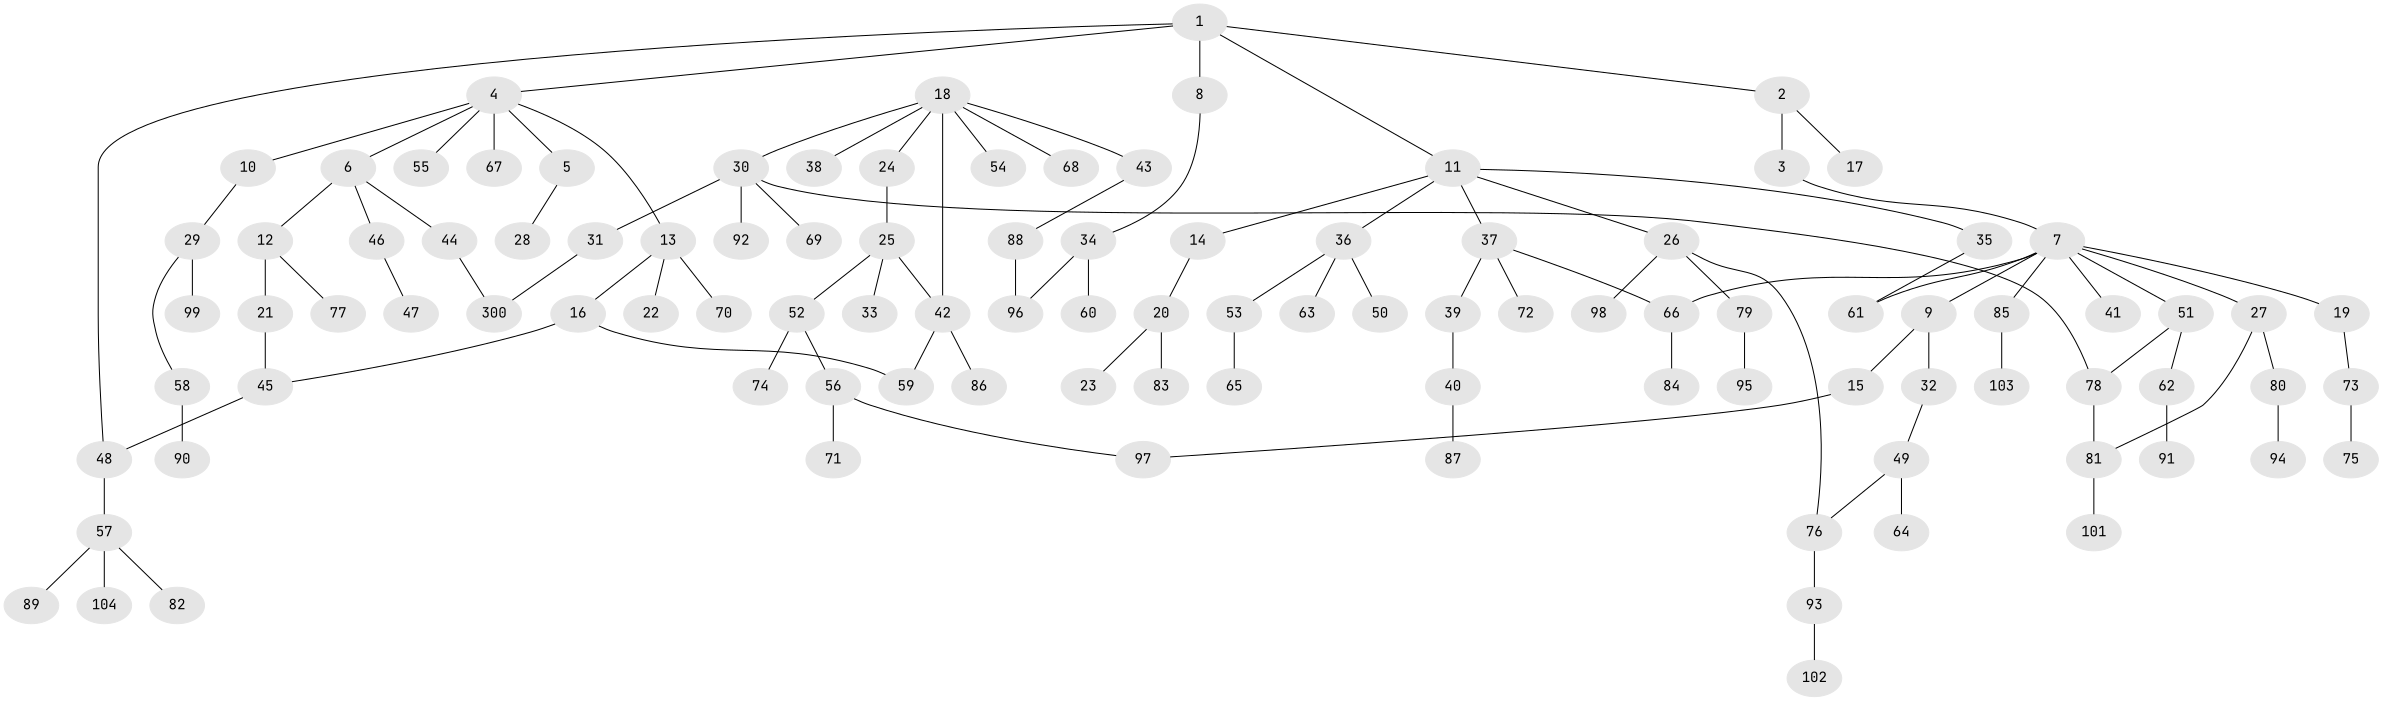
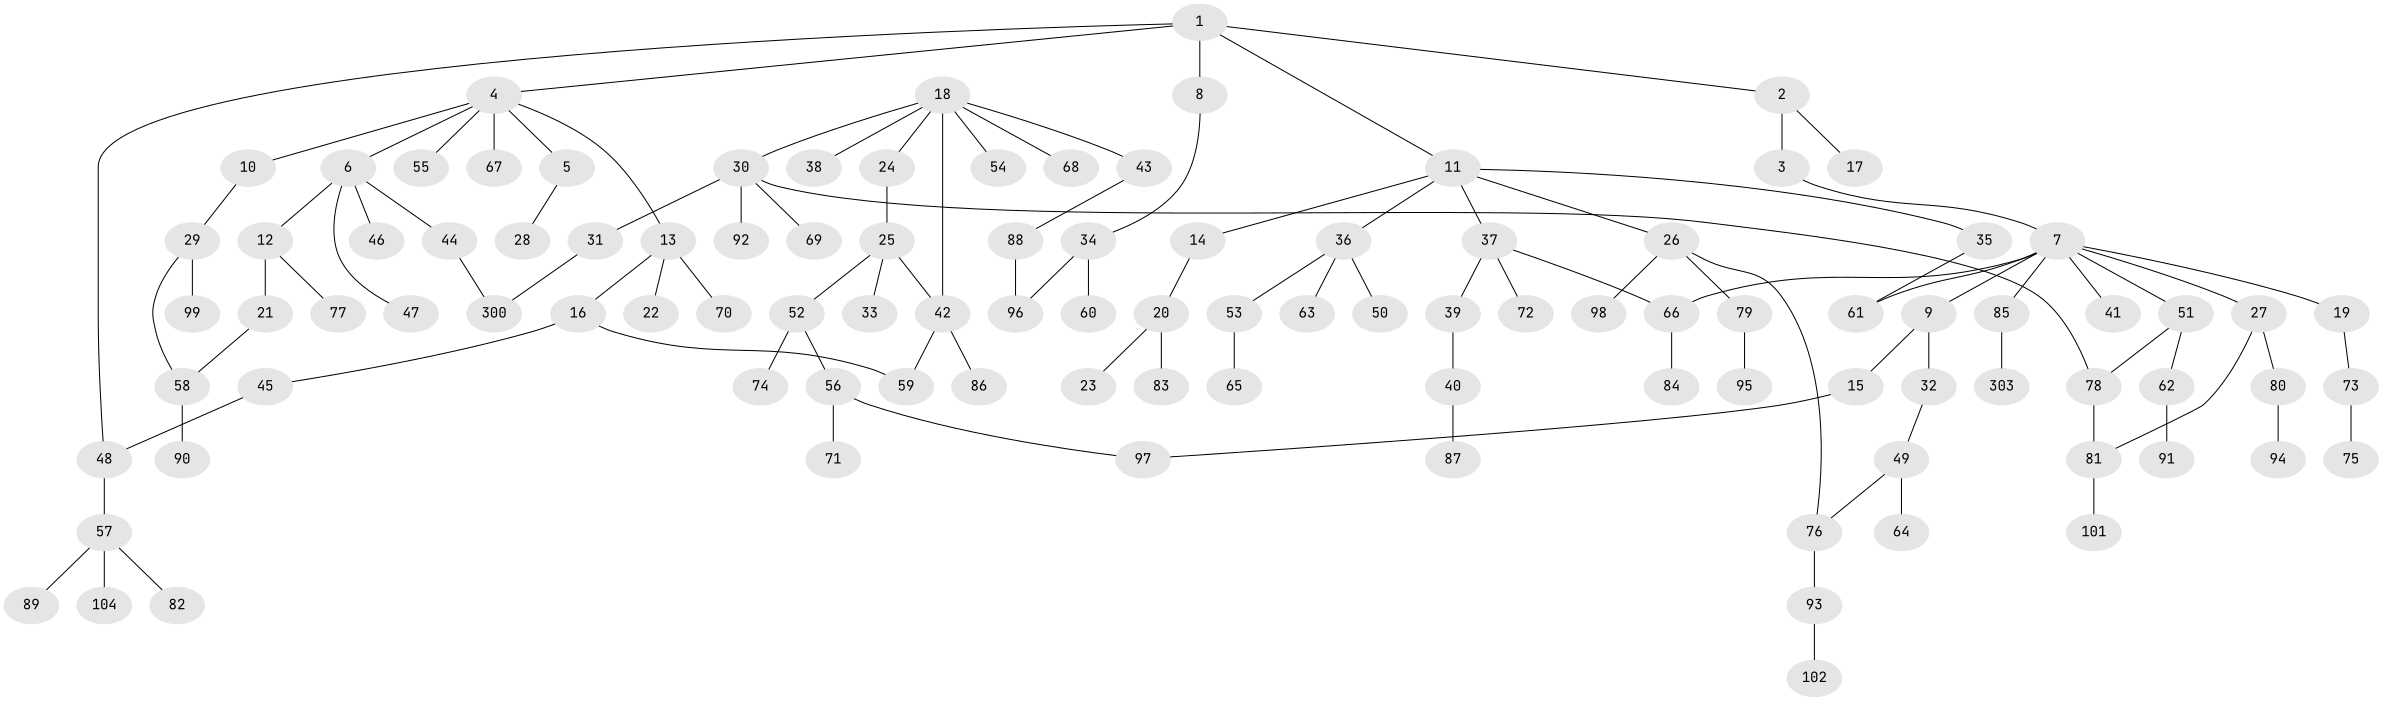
edge "46" -- "47": now "6" -- "47"
edge "21" -- "45": now "21" -- "58"
node "103": label "103" -> "303"
